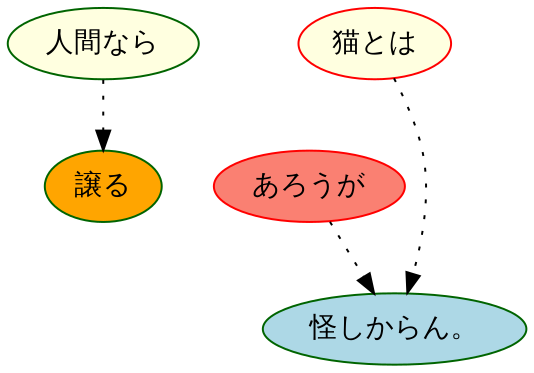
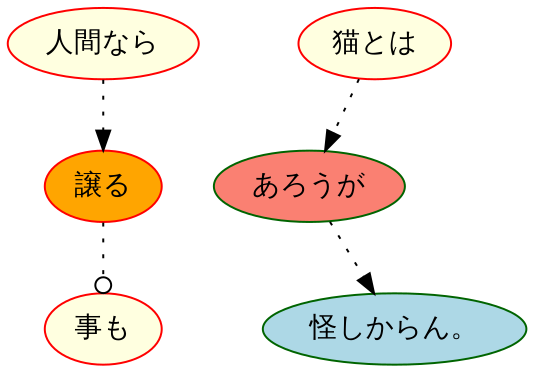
node "人間なら": color darkgreen -> red
edge "猫とは" -> "怪しからん。": now "猫とは" -> "あろうが"
node "譲る": color darkgreen -> red
node "あろうが": color red -> darkgreen
node "事も": added
